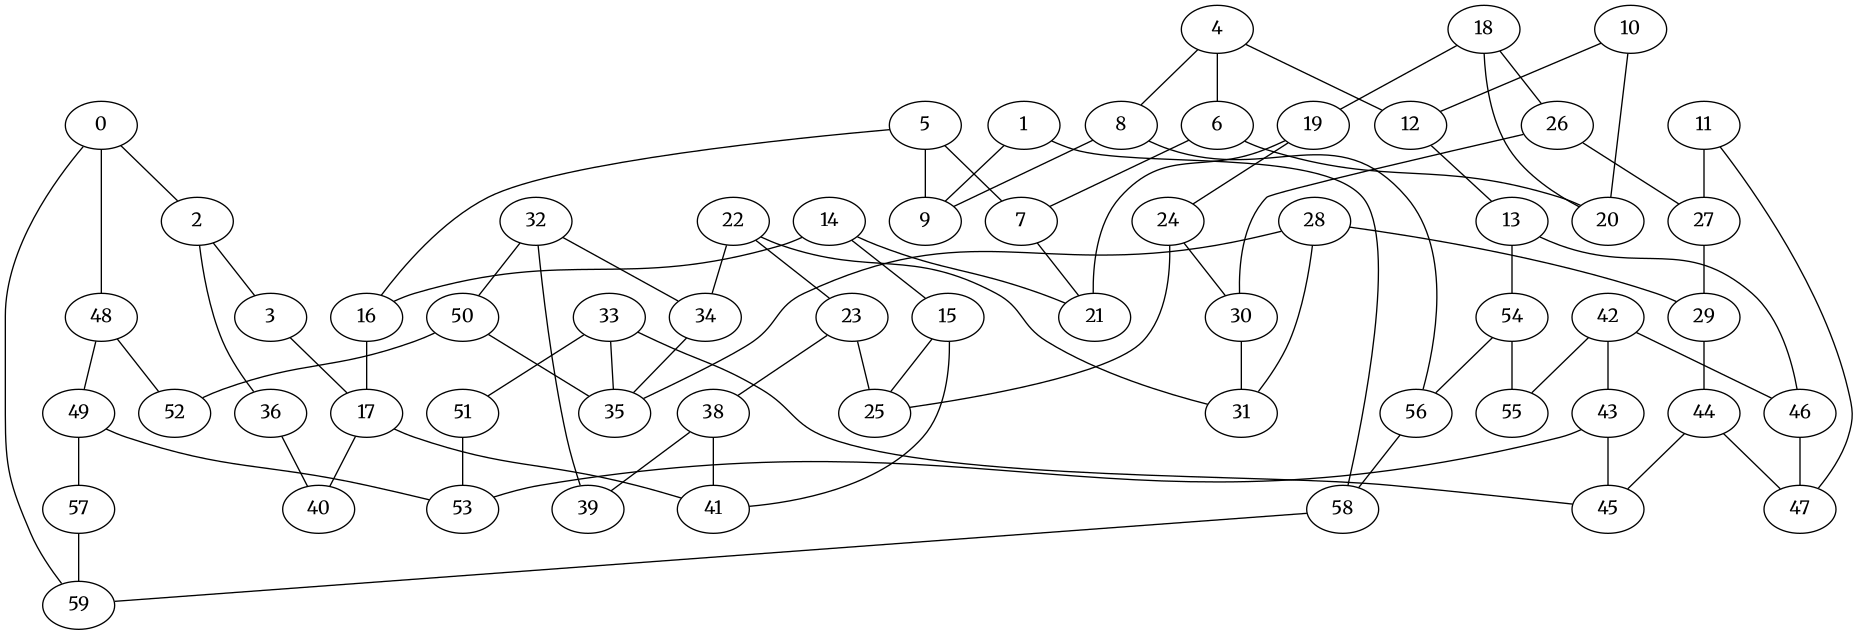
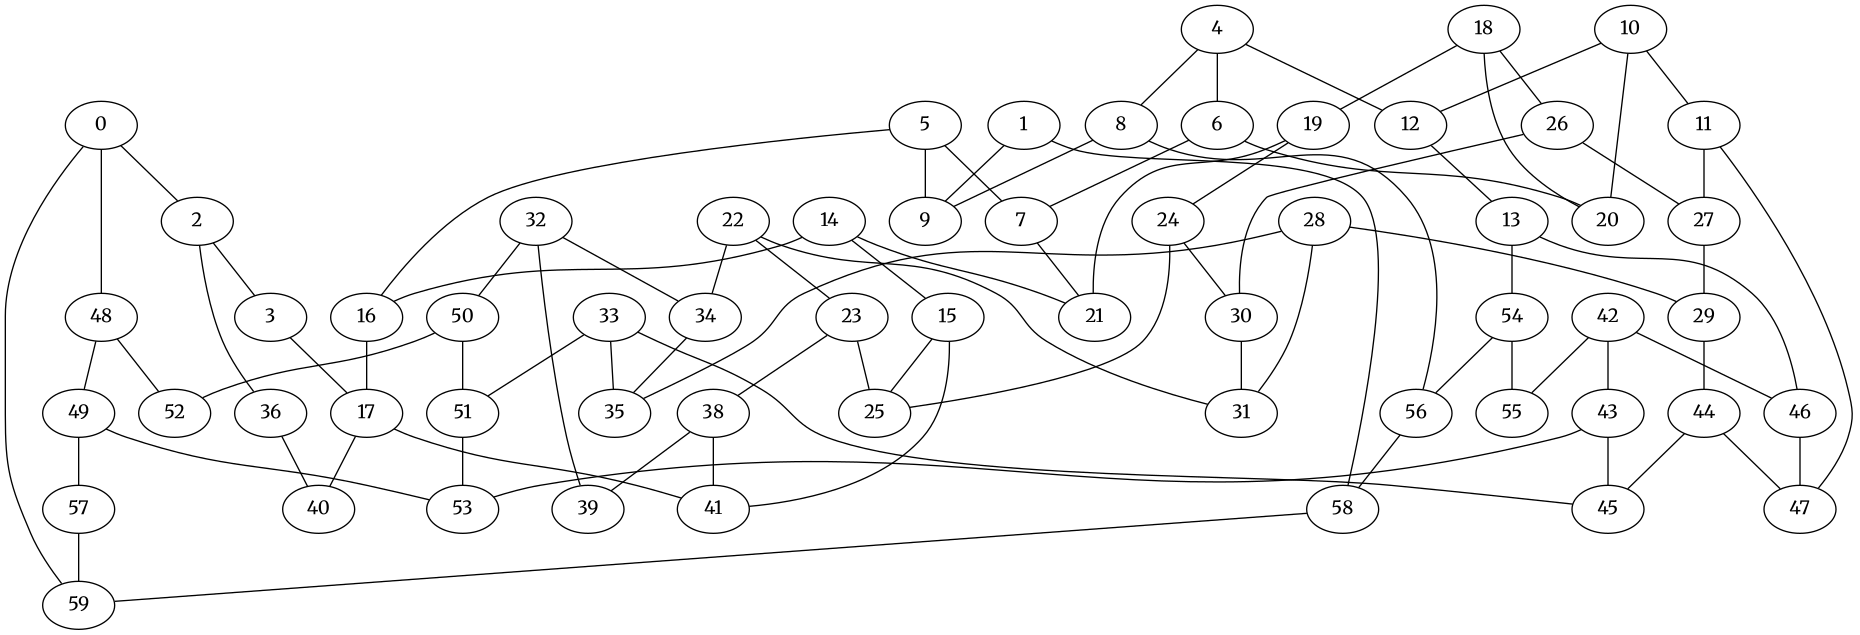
edge "10" -- "11": added
edge "50" -- "35": now "50" -- "51"
